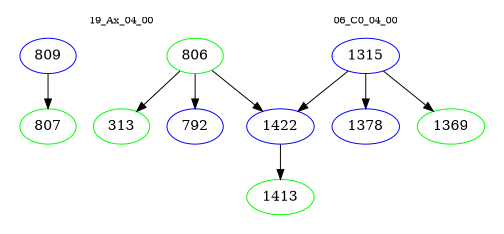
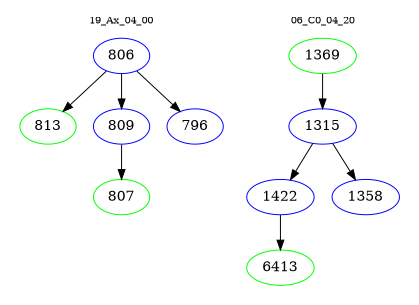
cluster "06_C0_04_00": label "06_C0_04_00" -> "06_C0_04_20"
node "806": color green -> blue
edge "806" -> "1422": now "806" -> "809"
edge "1315" -> "1369": reversed
node "313": label "313" -> "813"
node "792": label "792" -> "796"
node "1378": label "1378" -> "1358"
node "1413": label "1413" -> "6413"
